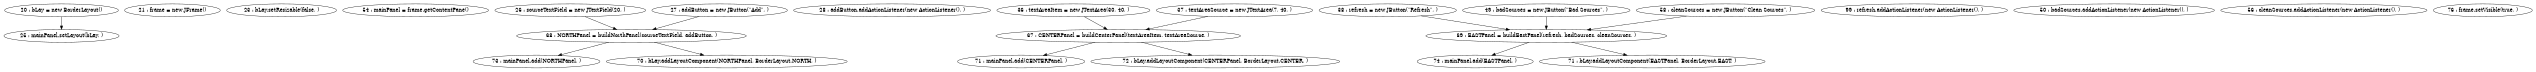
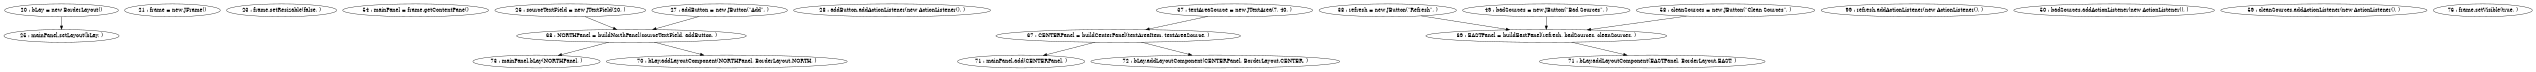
node "23 : bLay.setResizable(false, )": label "23 : bLay.setResizable(false, )" -> "23 : frame.setResizable(false, )"
node "36 : textAreaItem = new JTextArea(30, 40, )": removed
node "56 : cleanSources.addActionListener(new ActionListener(), )": label "56 : cleanSources.addActionListener(new ActionListener(), )" -> "59 : cleanSources.addActionListener(new ActionListener(), )"
node "73 : mainPanel.add(NORTHPanel, )": label "73 : mainPanel.add(NORTHPanel, )" -> "73 : mainPanel.bLay(NORTHPanel, )"
node "74 : mainPanel.add(EASTPanel, )": removed
